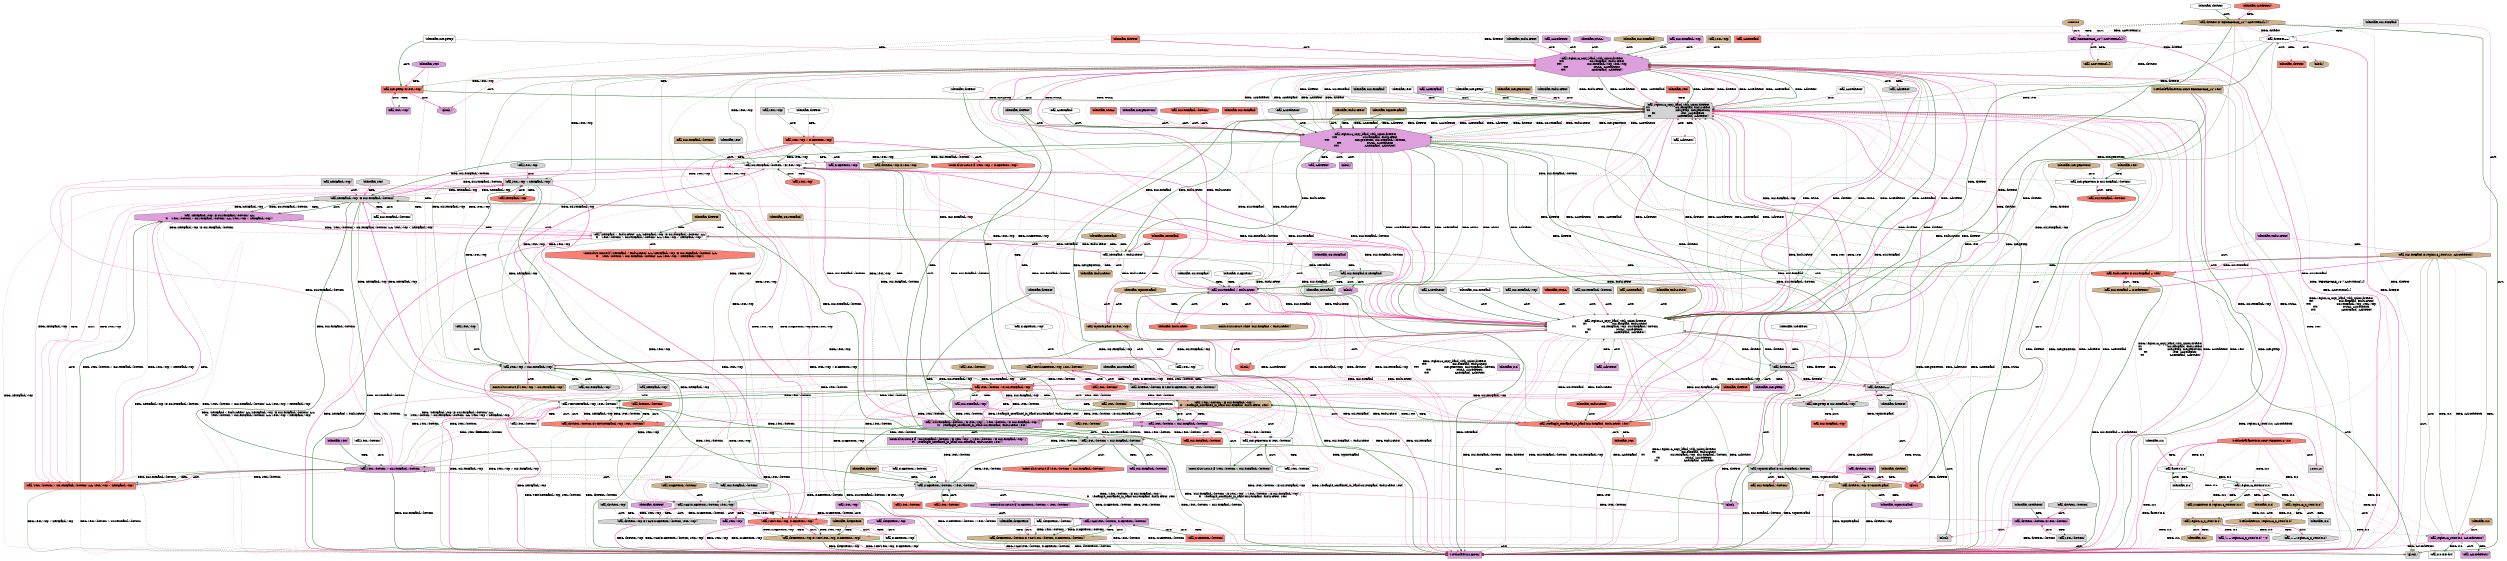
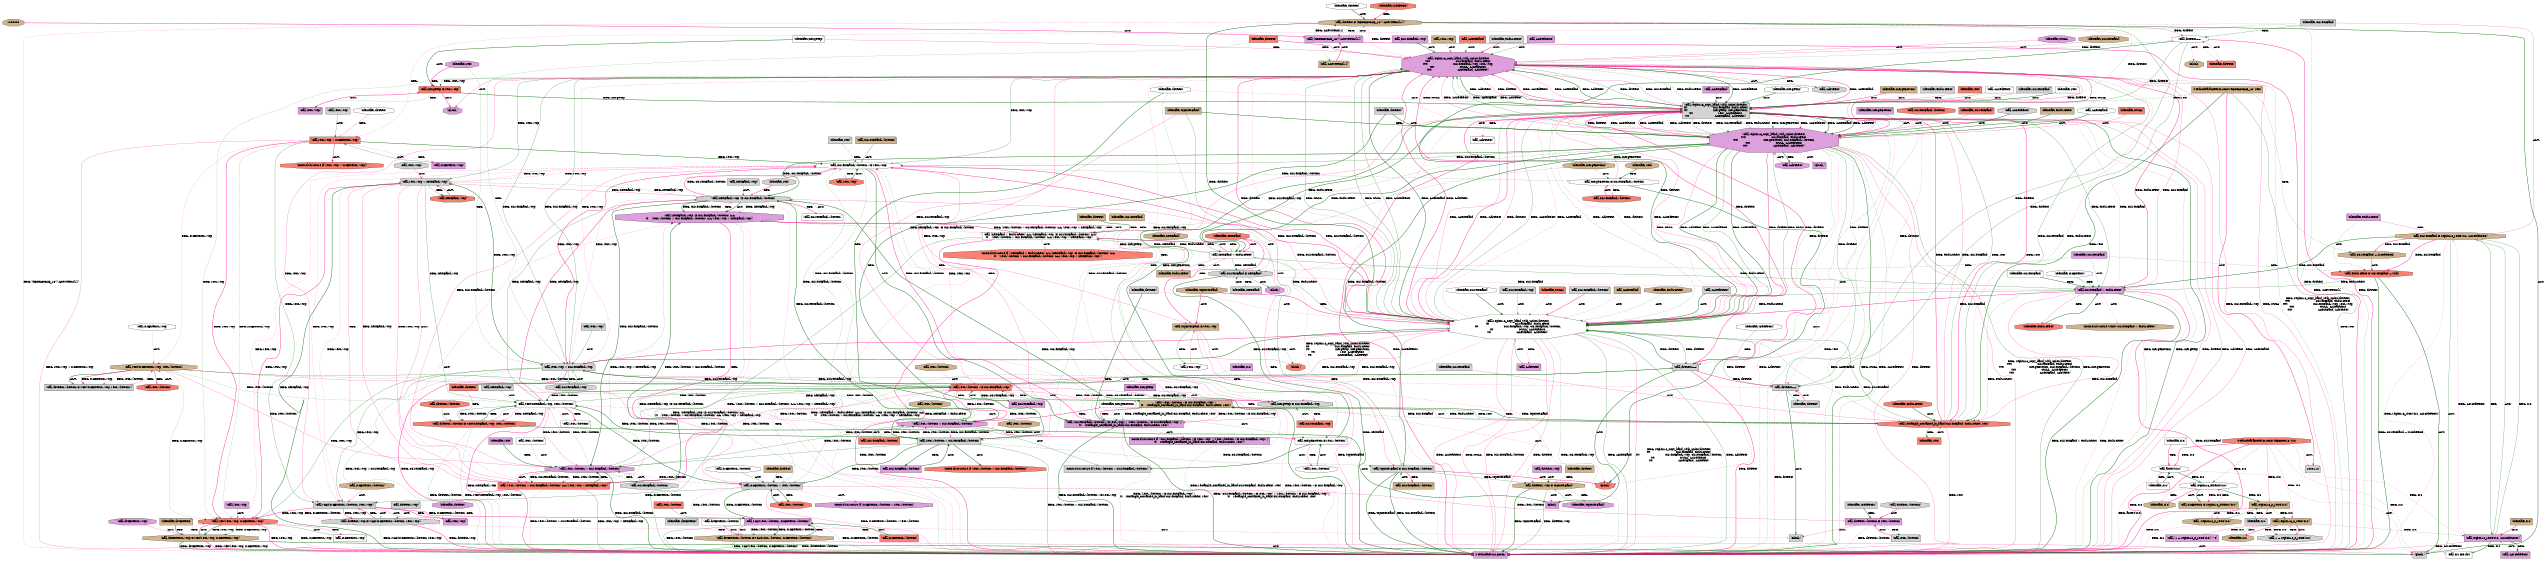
node "(Call,dstRect->top = rect->top)": removed
edge "(Call,endSrcRect = currentBand + with)" -> "(Call,currentBand + srcNbRects)": now "(MethodParameterIn,const RECTANGLE_16* rect)" -> "(Call,currentBand + srcNbRects)"
node "(ControlStructure,if (rect->top > currentBand->top))": removed
node "(MethodReturn,!region16_n_rects(src))": label "(MethodReturn,!region16_n_rects(src))" -> "(Call,!region16_n_rects(src))"
